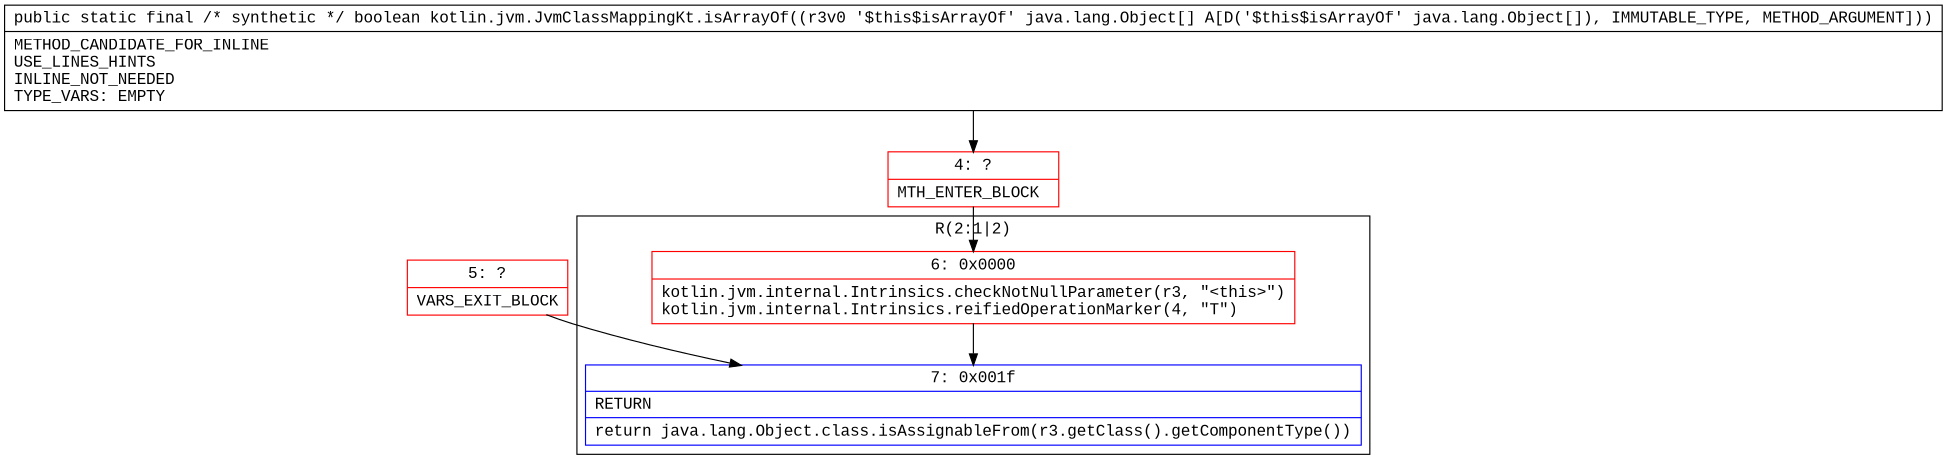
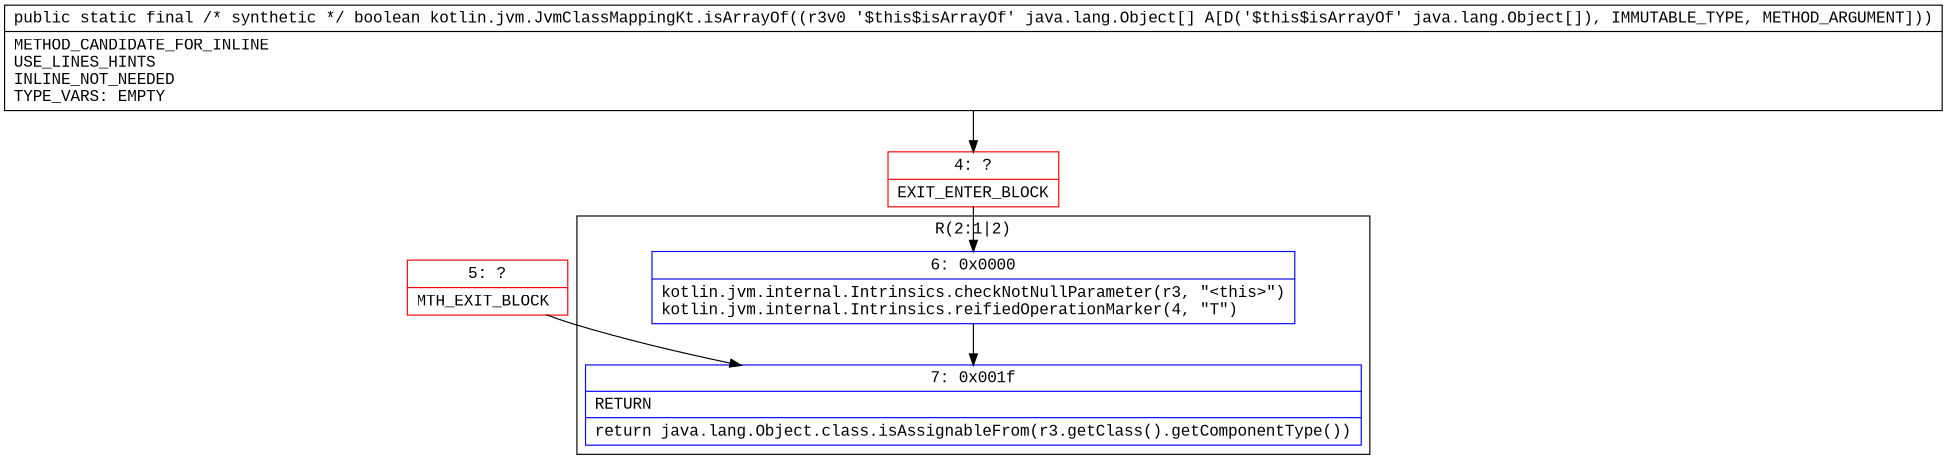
node "4: ?": text "MTH_ENTER_BLOCK" -> "EXIT_ENTER_BLOCK"
node "6: 0x0000": color red -> blue
node "5: ?": text "VARS_EXIT_BLOCK" -> "MTH_EXIT_BLOCK"
